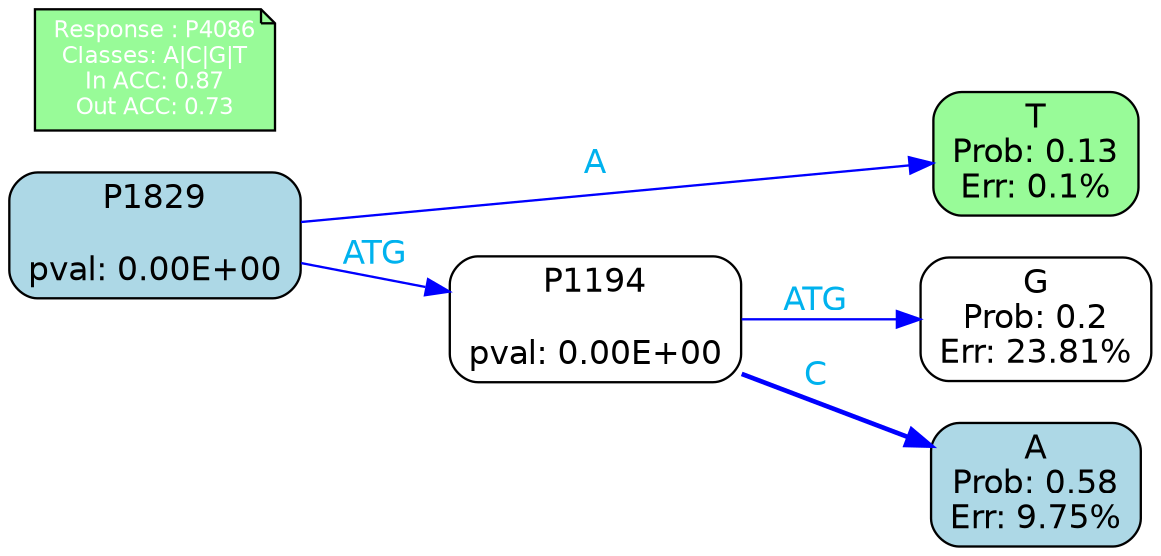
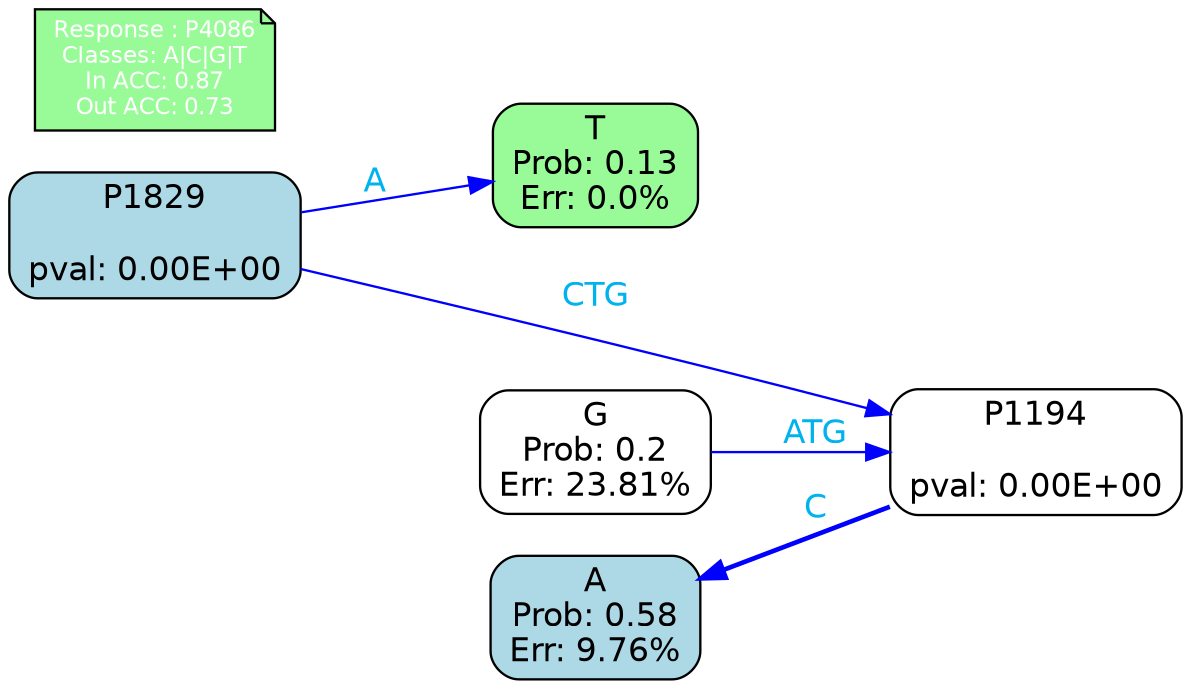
node "T Prob: 0.13 Err: 0.1%": label "T Prob: 0.13 Err: 0.1%" -> "T Prob: 0.13 Err: 0.0%"
edge "P1829 pval: 0.00E+00" -> "P1194 pval: 0.00E+00": label "ATG" -> "CTG"
edge "P1194 pval: 0.00E+00" -> "G Prob: 0.2 Err: 23.81%": reversed
node "A Prob: 0.58 Err: 9.75%": label "A Prob: 0.58 Err: 9.75%" -> "A Prob: 0.58 Err: 9.76%"
